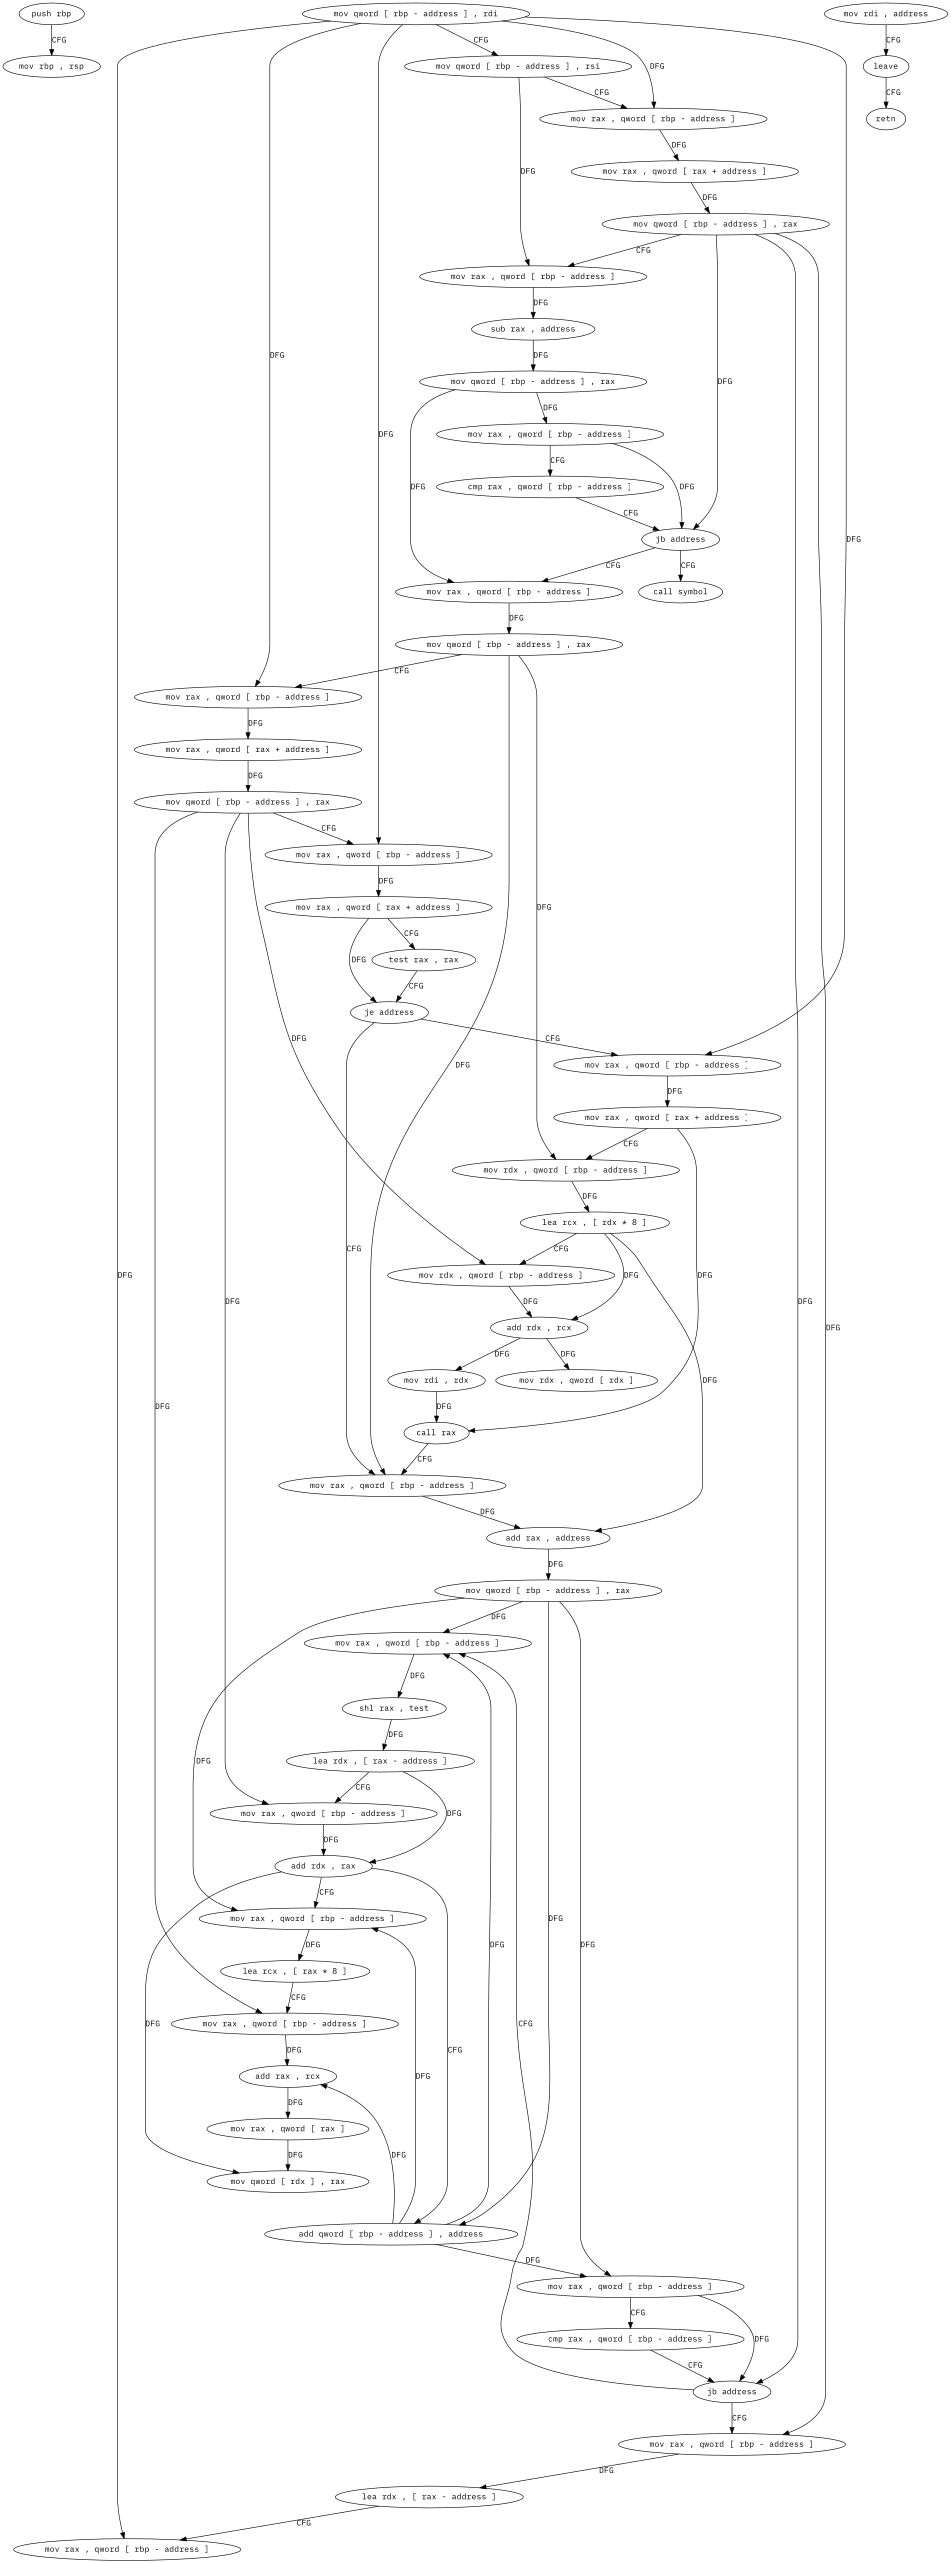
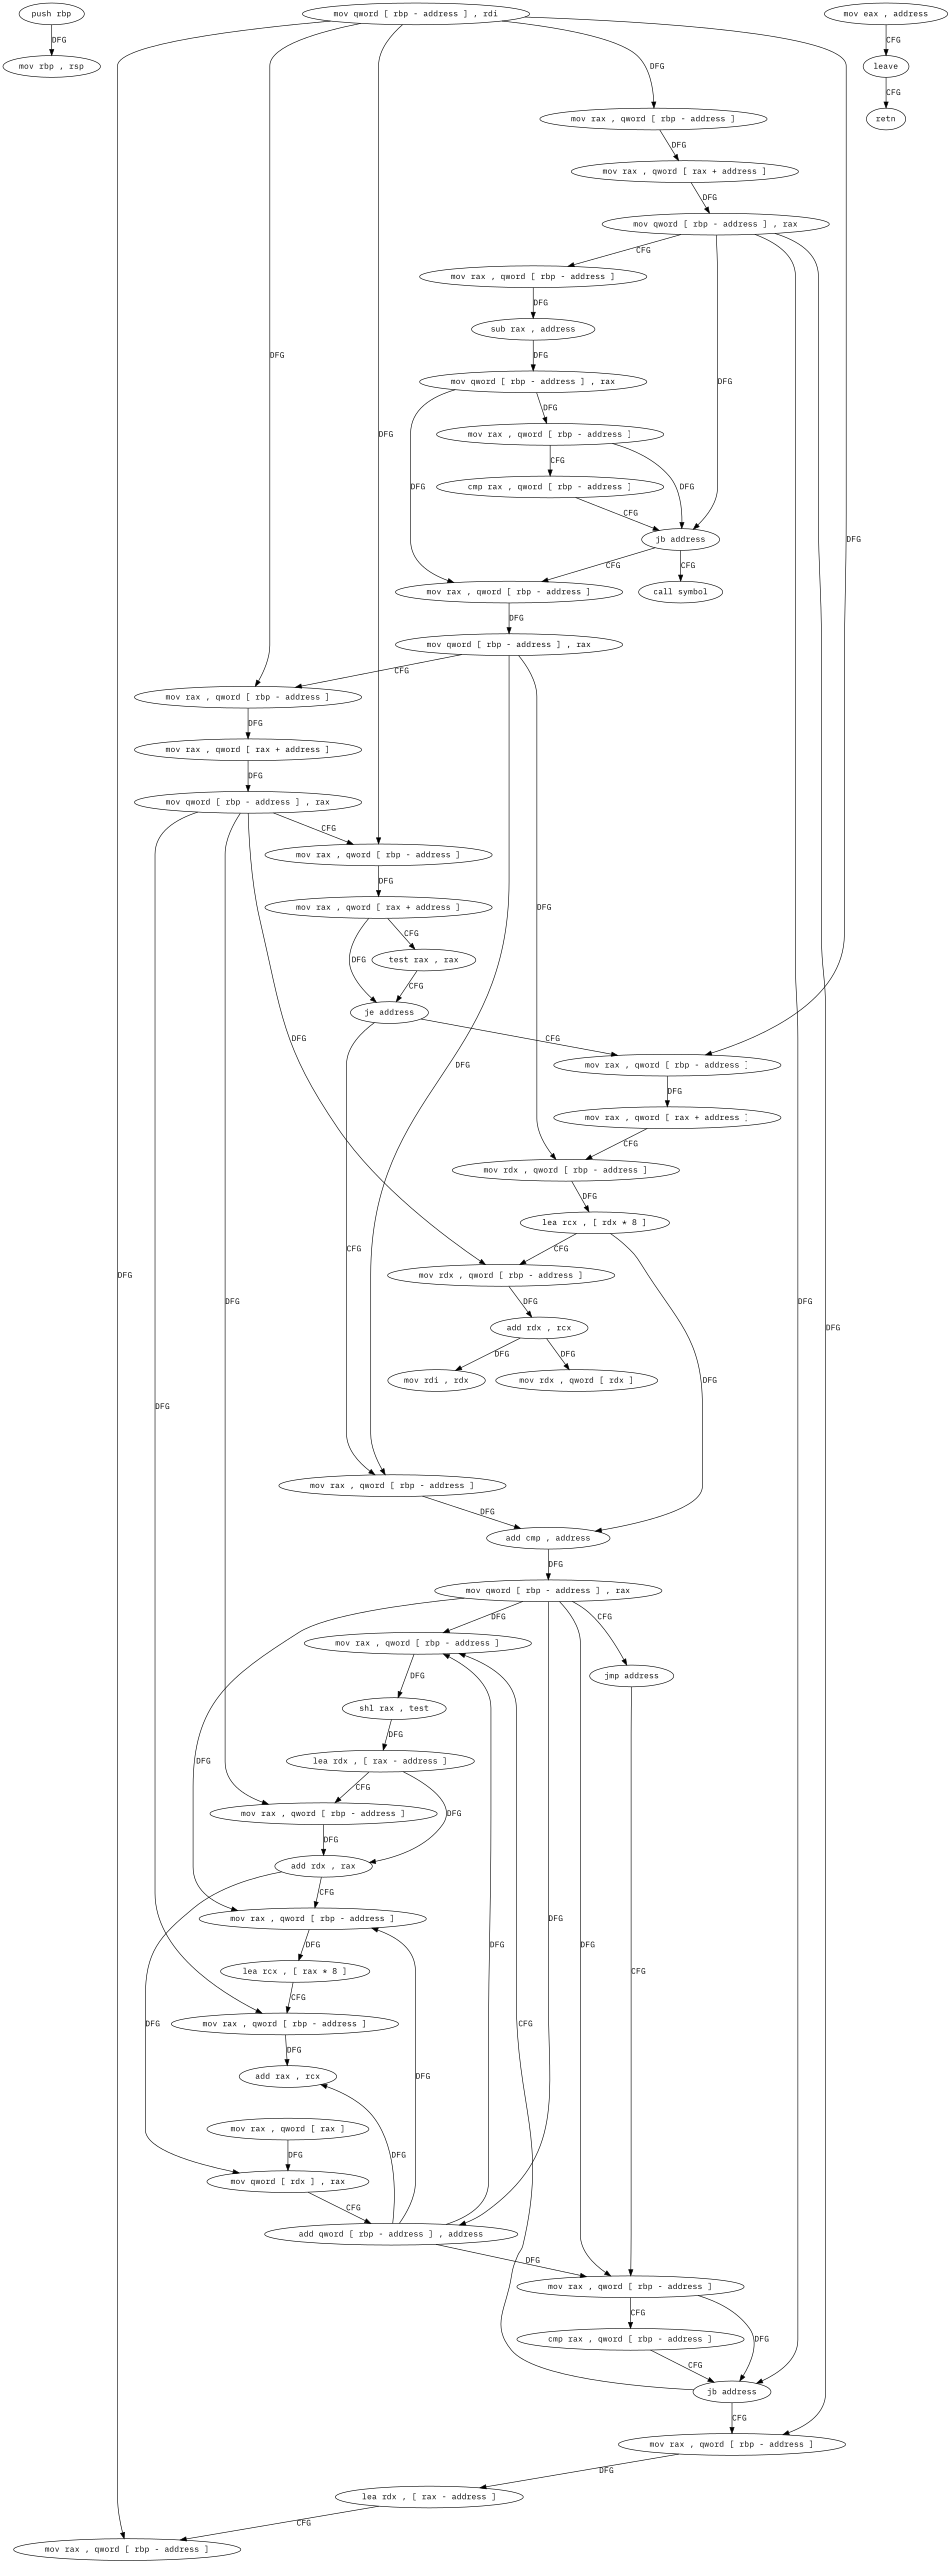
node "mov rdi , address": label "mov rdi , address" -> "mov eax , address"
edge "push rbp" -> "mov rbp , rsp": label "CFG" -> "DFG"
node "mov qword [ rbp - address ] , rsi": removed
edge "lea rcx , [ rdx * 8 ]" -> "add rdx , rcx": removed, label "DFG"
node "call rax": removed
node "add rax , address": label "add rax , address" -> "add cmp , address"
node "jmp address": added
edge "add rdx , rax" -> "add qword [ rbp - address ] , address": now "mov qword [ rdx ] , rax" -> "add qword [ rbp - address ] , address"
edge "add rax , rcx" -> "mov rax , qword [ rax ]": removed, label "DFG"
